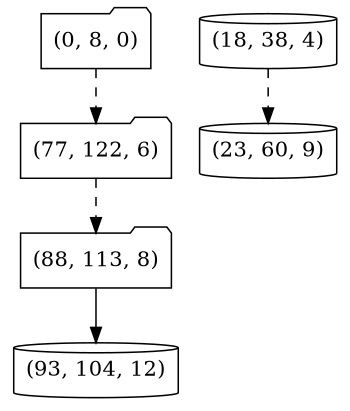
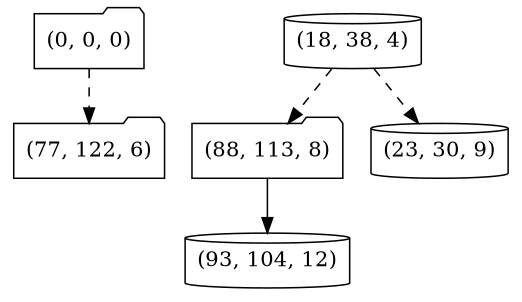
node "(0, 8, 0)": label "(0, 8, 0)" -> "(0, 0, 0)"
node "(23, 60, 9)": label "(23, 60, 9)" -> "(23, 30, 9)"
edge "(77, 122, 6)" -> "(88, 113, 8)": now "(18, 38, 4)" -> "(88, 113, 8)"
